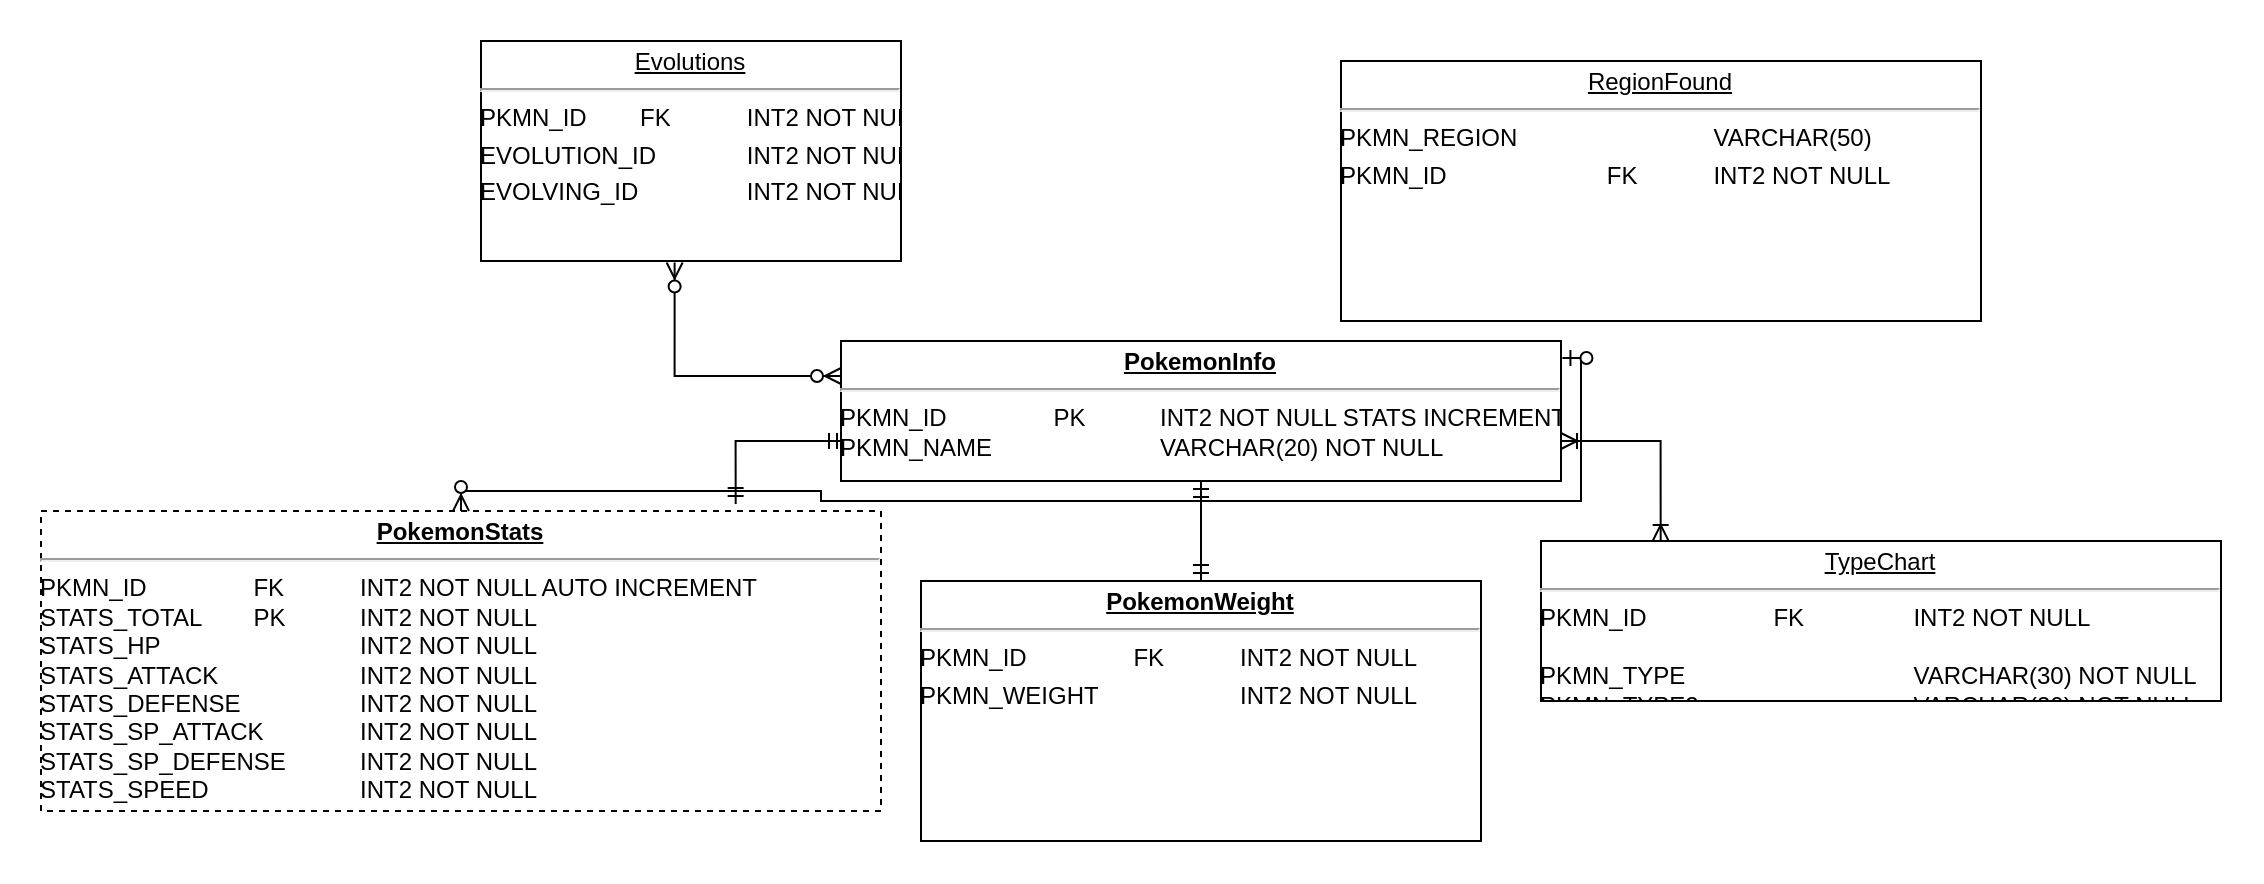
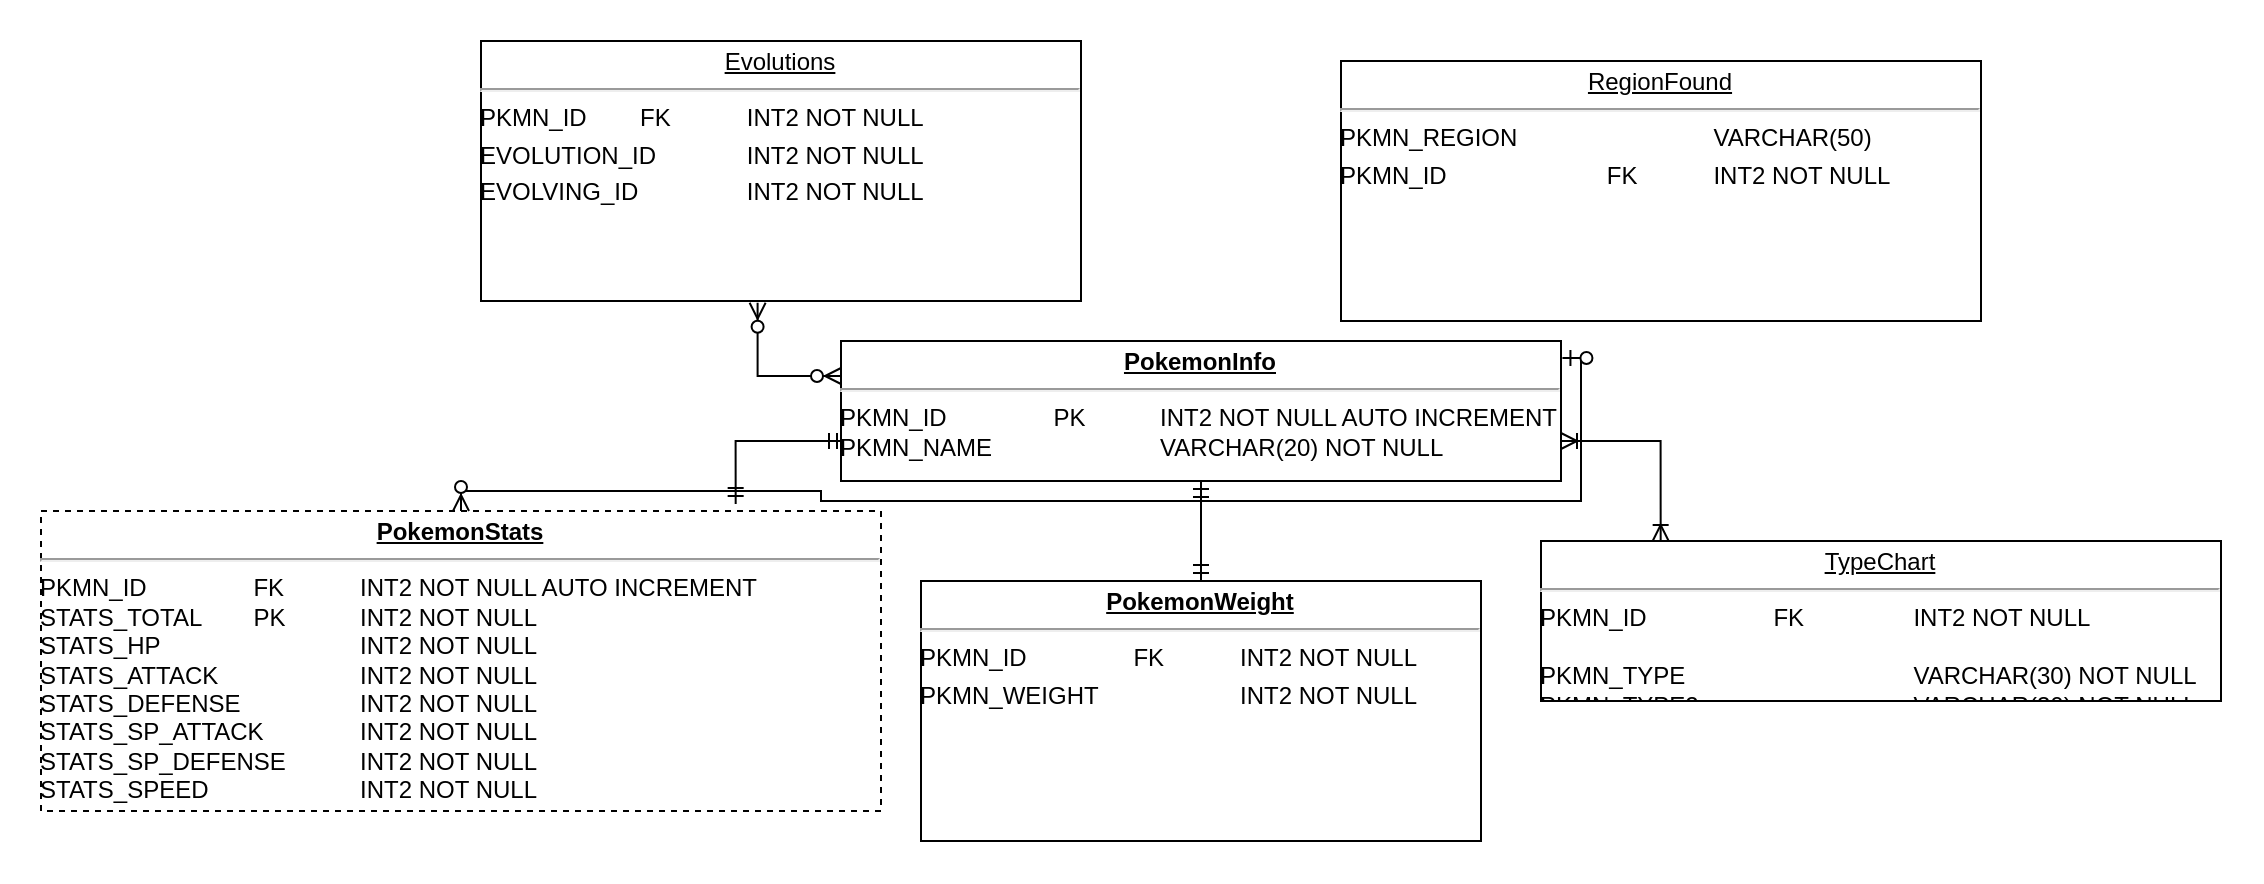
node "Evolutions PKMN_ID FK INT2 NOT NULL EVOLUTION_ID INT2 NOT NULL EVOLVING_ID INT2 NOT NULL": size 420x220 -> 600x260
node "PokemonInfo PKMN_ID PK INT2 NOT NULL STATS INCREMENT PKMN_NAME VARCHAR(20) NOT NULL": label "PokemonInfo PKMN_ID PK INT2 NOT NULL STATS INCREMENT PKMN_NAME VARCHAR(20) NOT NULL" -> "PokemonInfo PKMN_ID PK INT2 NOT NULL AUTO INCREMENT PKMN_NAME VARCHAR(20) NOT NULL"
